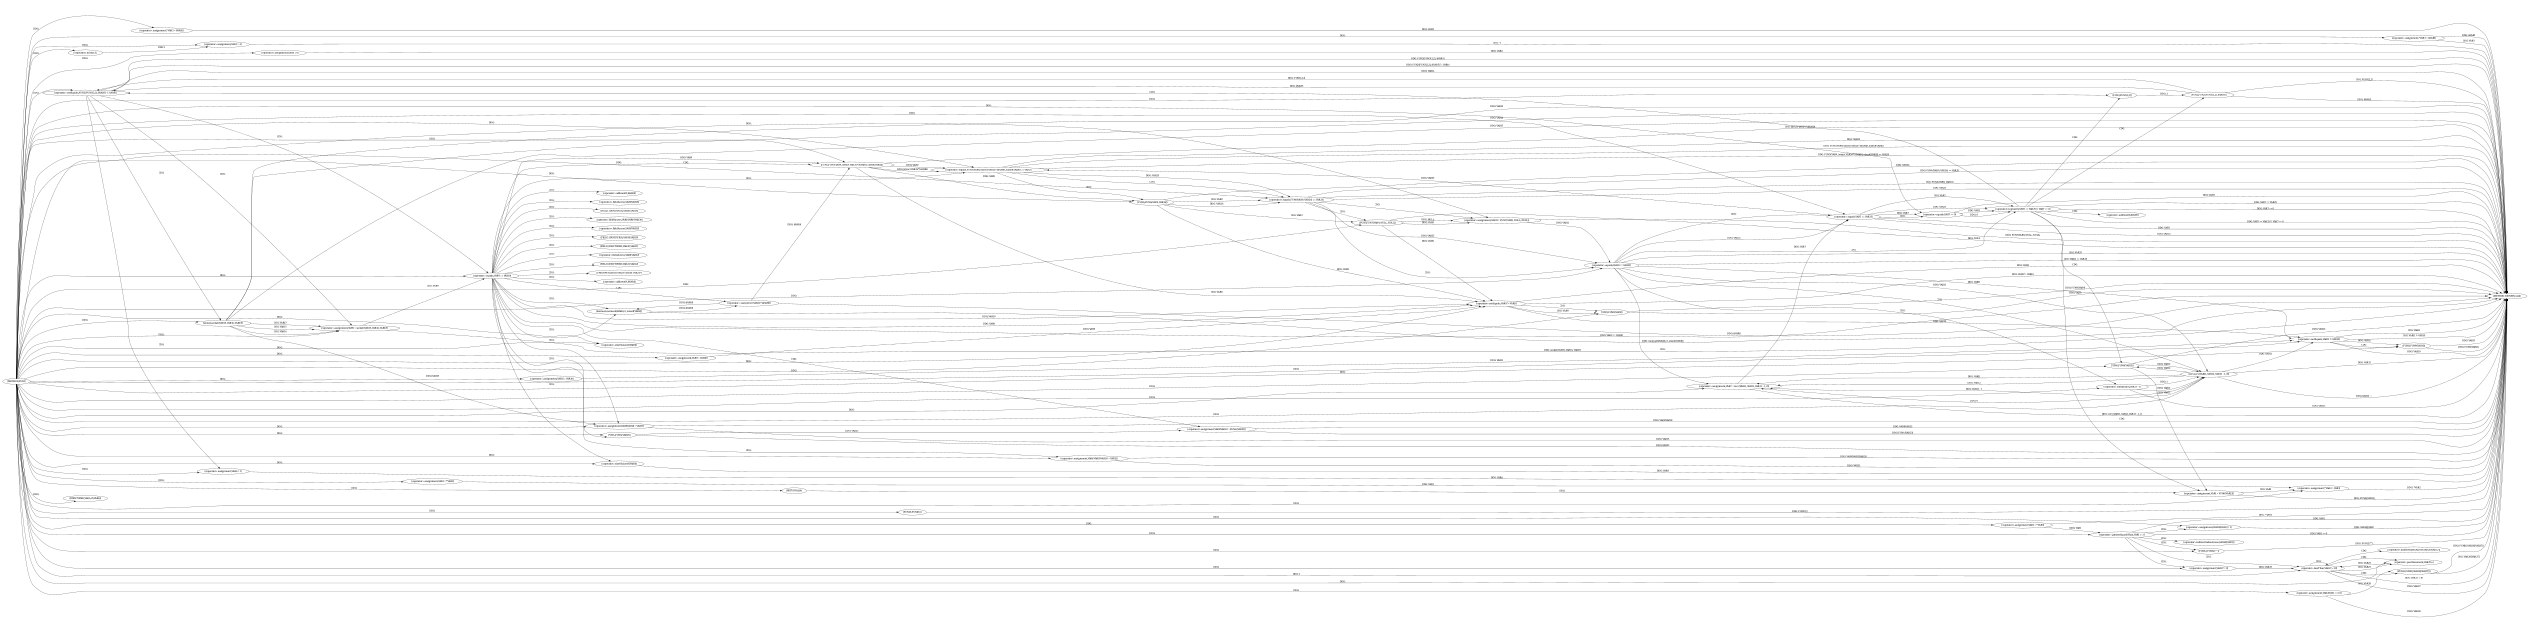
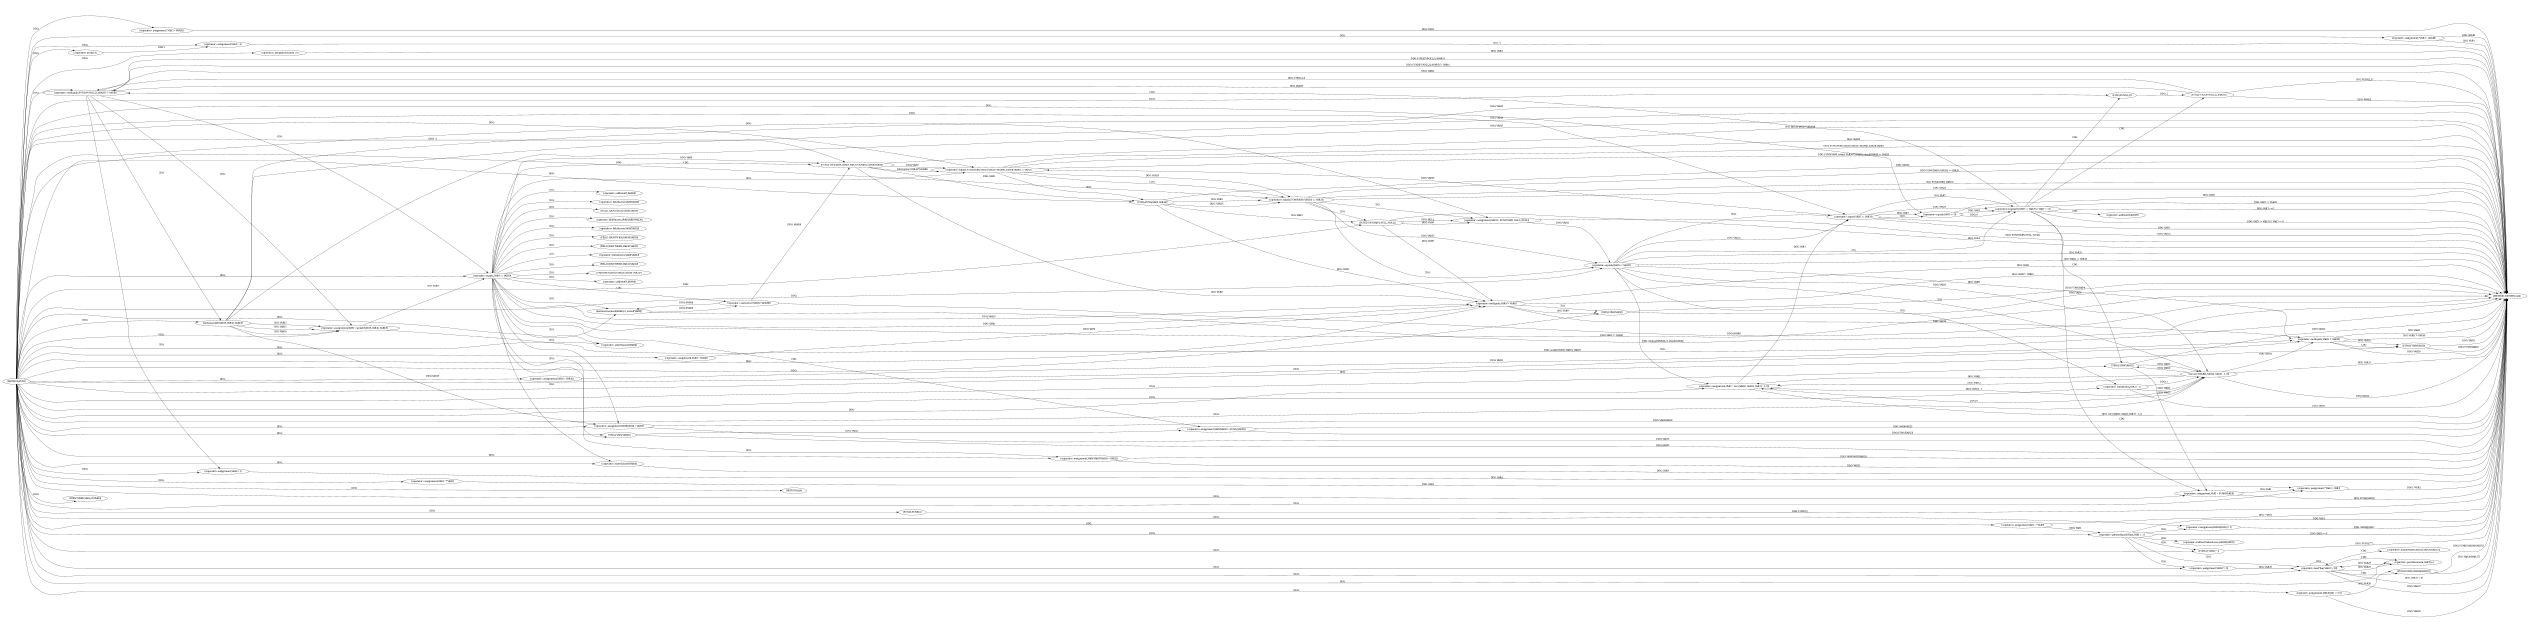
edge "(METHOD,FUN1)" -> "(FUN5,FUN5(VAR9, (struct VAR24*)&VAR8, sizeof(VAR8)))": label "DDG: " -> "DDG: -1"
edge "(RETURN,0,do)" -> "(<operator>.assignment,VAR1 = FUN8(VAR12))": now "(METHOD,FUN1)" -> "(<operator>.assignment,VAR1 = FUN8(VAR12))"
edge "(METHOD,FUN1)" -> "(<operator>.lessThan,VAR27 < 10)": label "DDG: 1" -> "DDG: "
